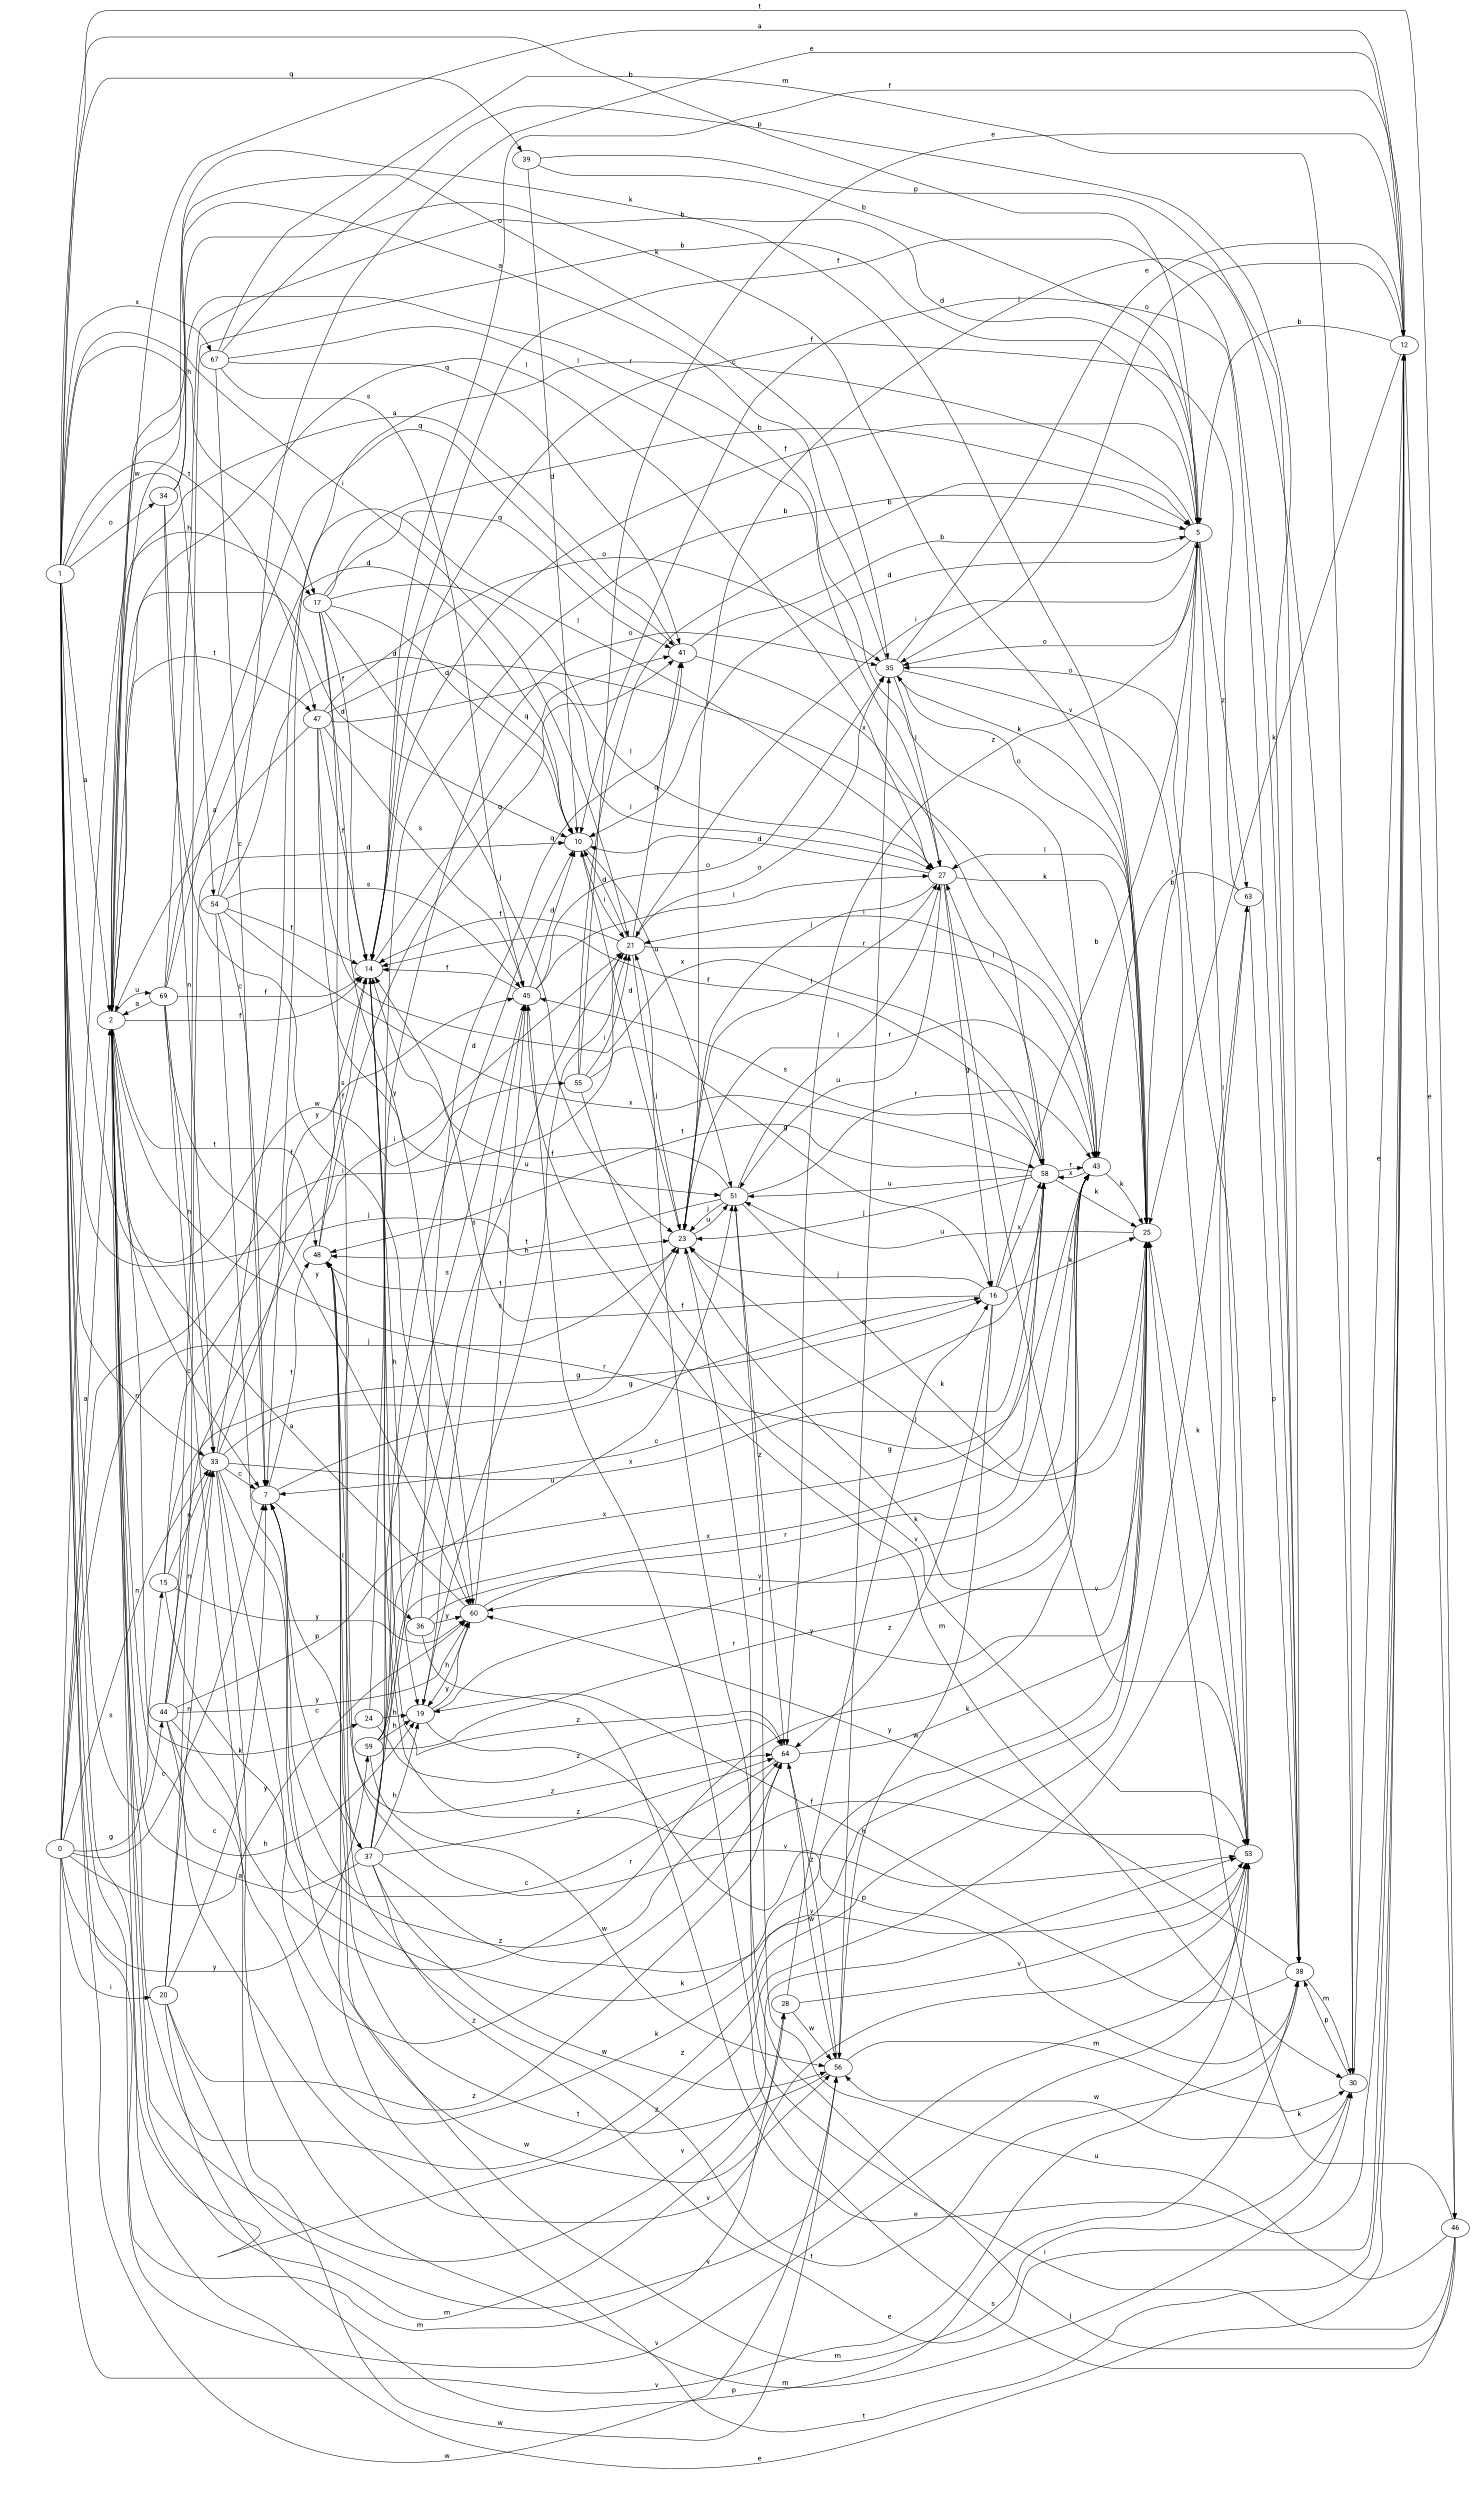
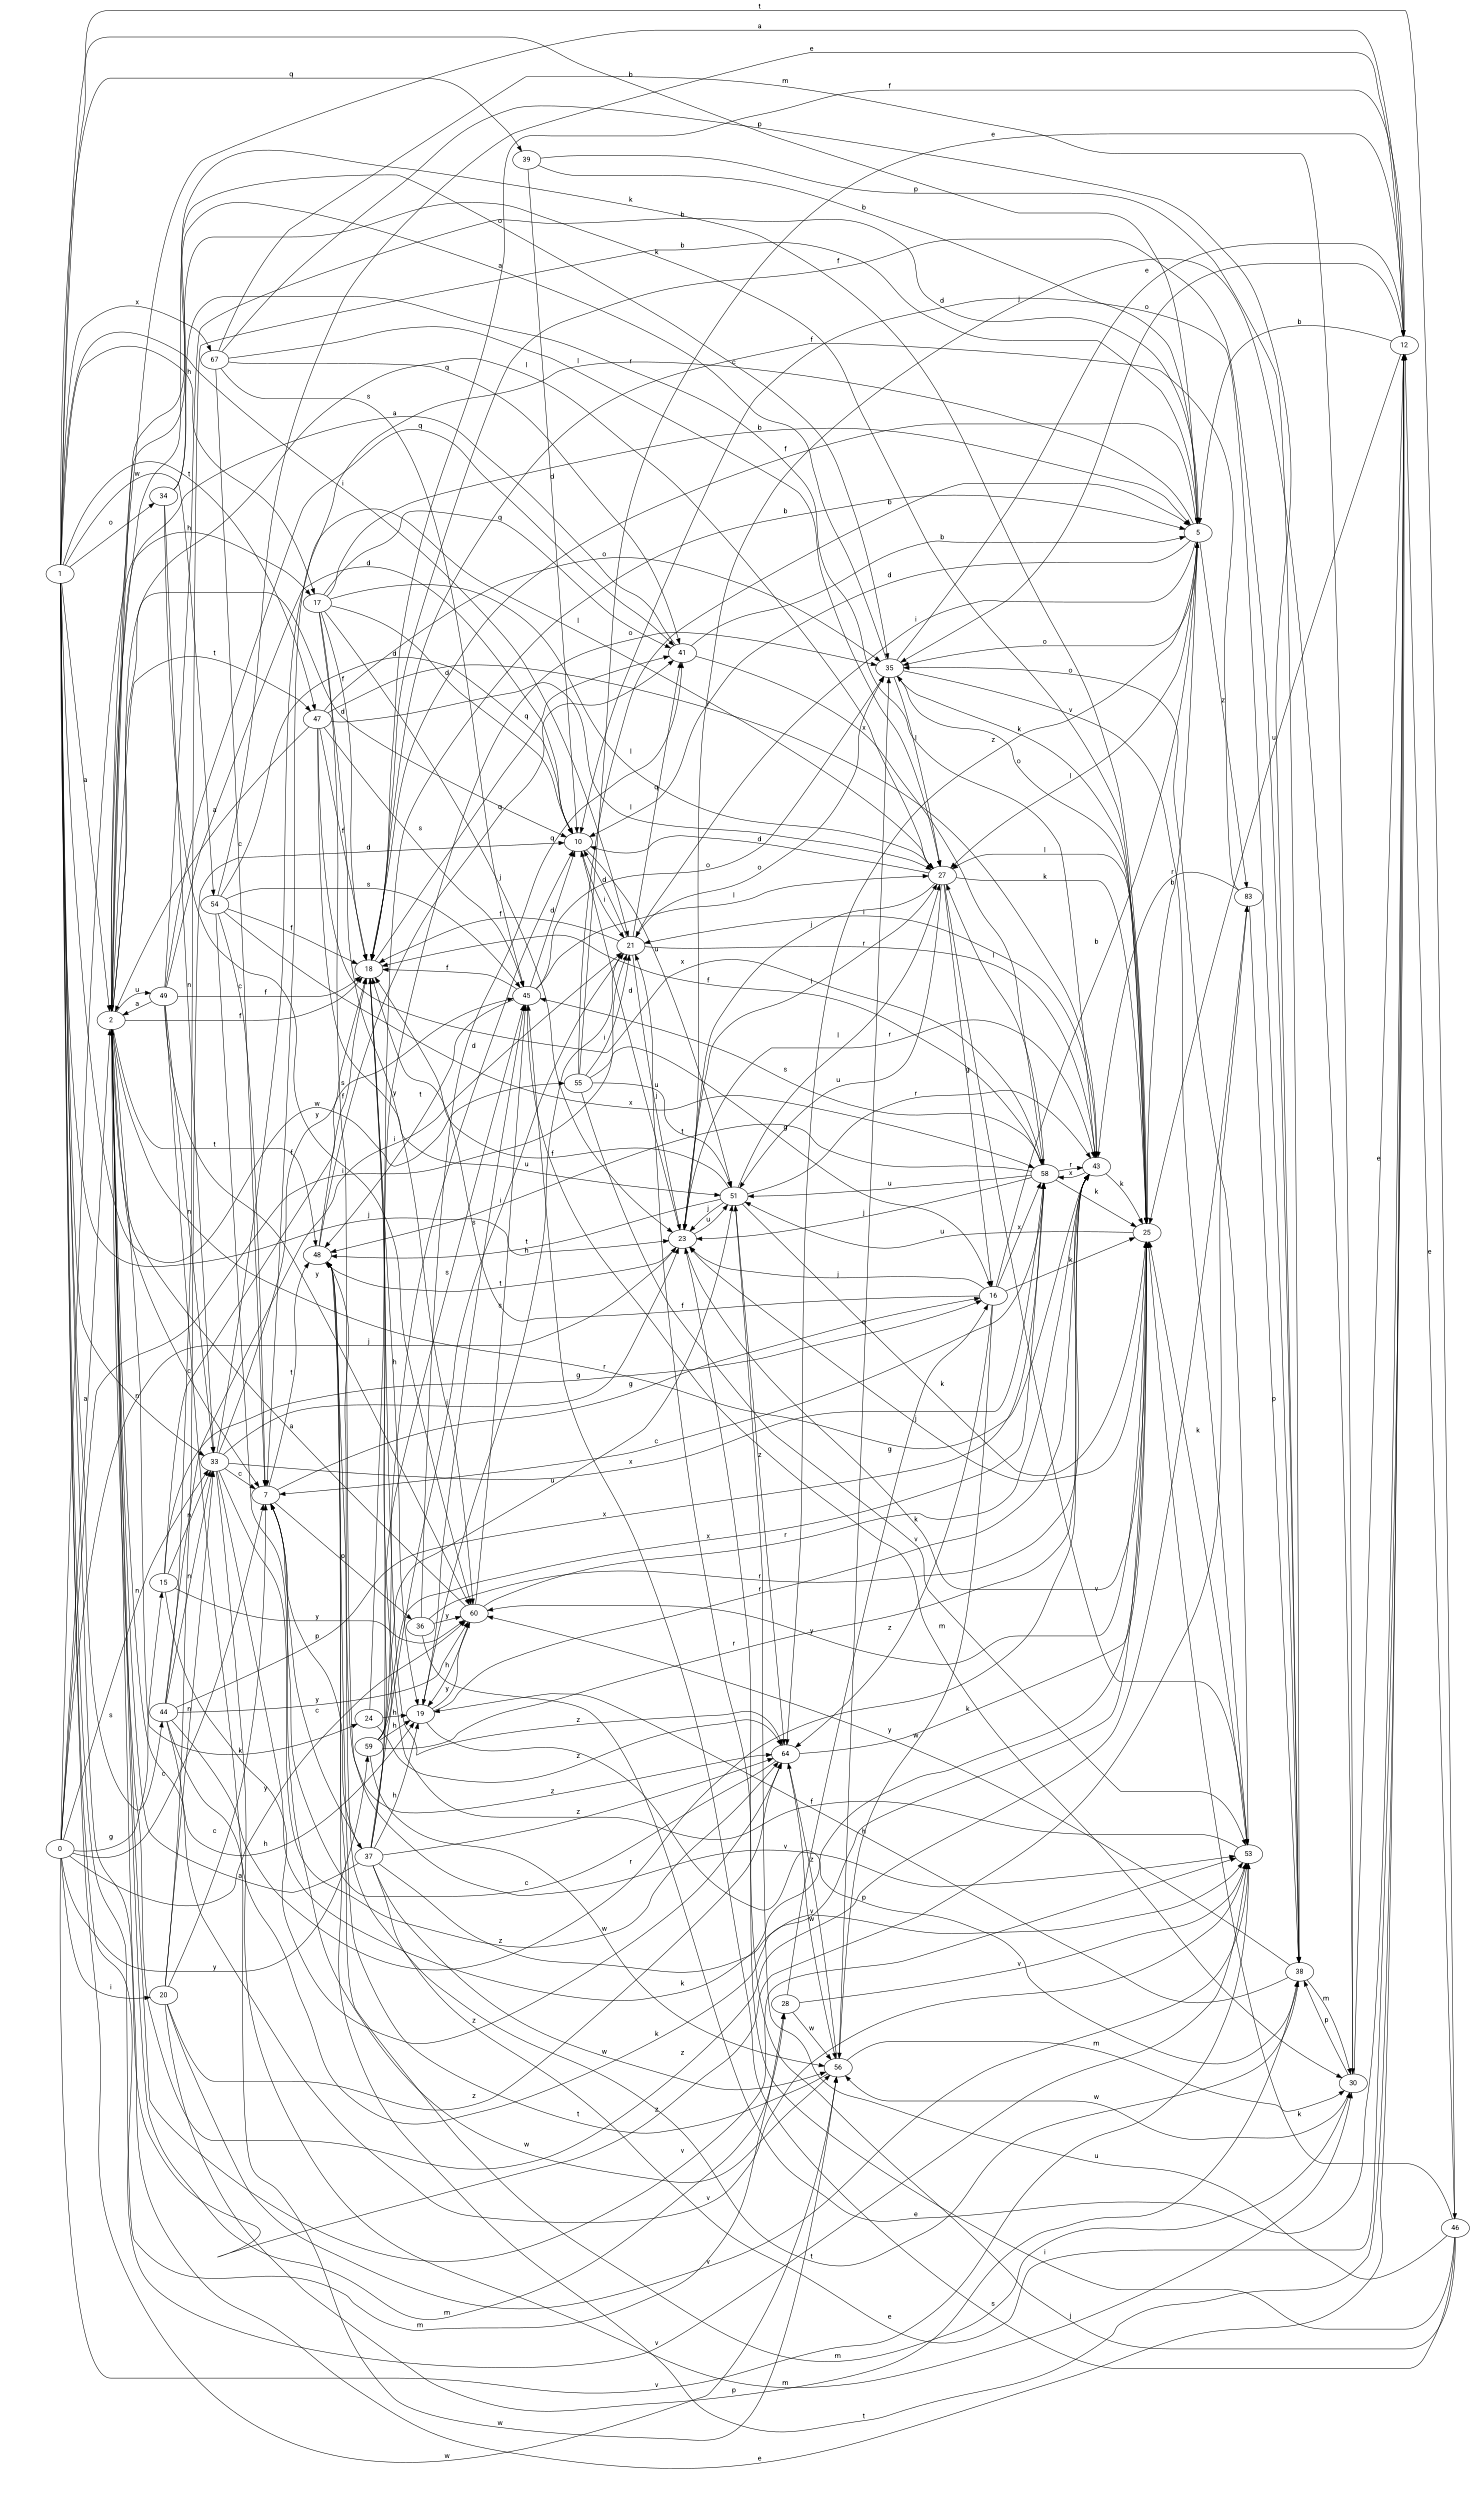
edge "12" -> "25": label "k" -> "u"
node "63": label "63" -> "83"
node "14": label "14" -> "18"
node "69": label "69" -> "49"
edge "55" -> "51": added, label "u"
edge "45" -> "48": added, label "t"
edge "5" -> "53": now "5" -> "27"
edge "12" -> "46": reversed
edge "7" -> "36": label "l" -> "p"
edge "36" -> "43": label "v" -> "r"
